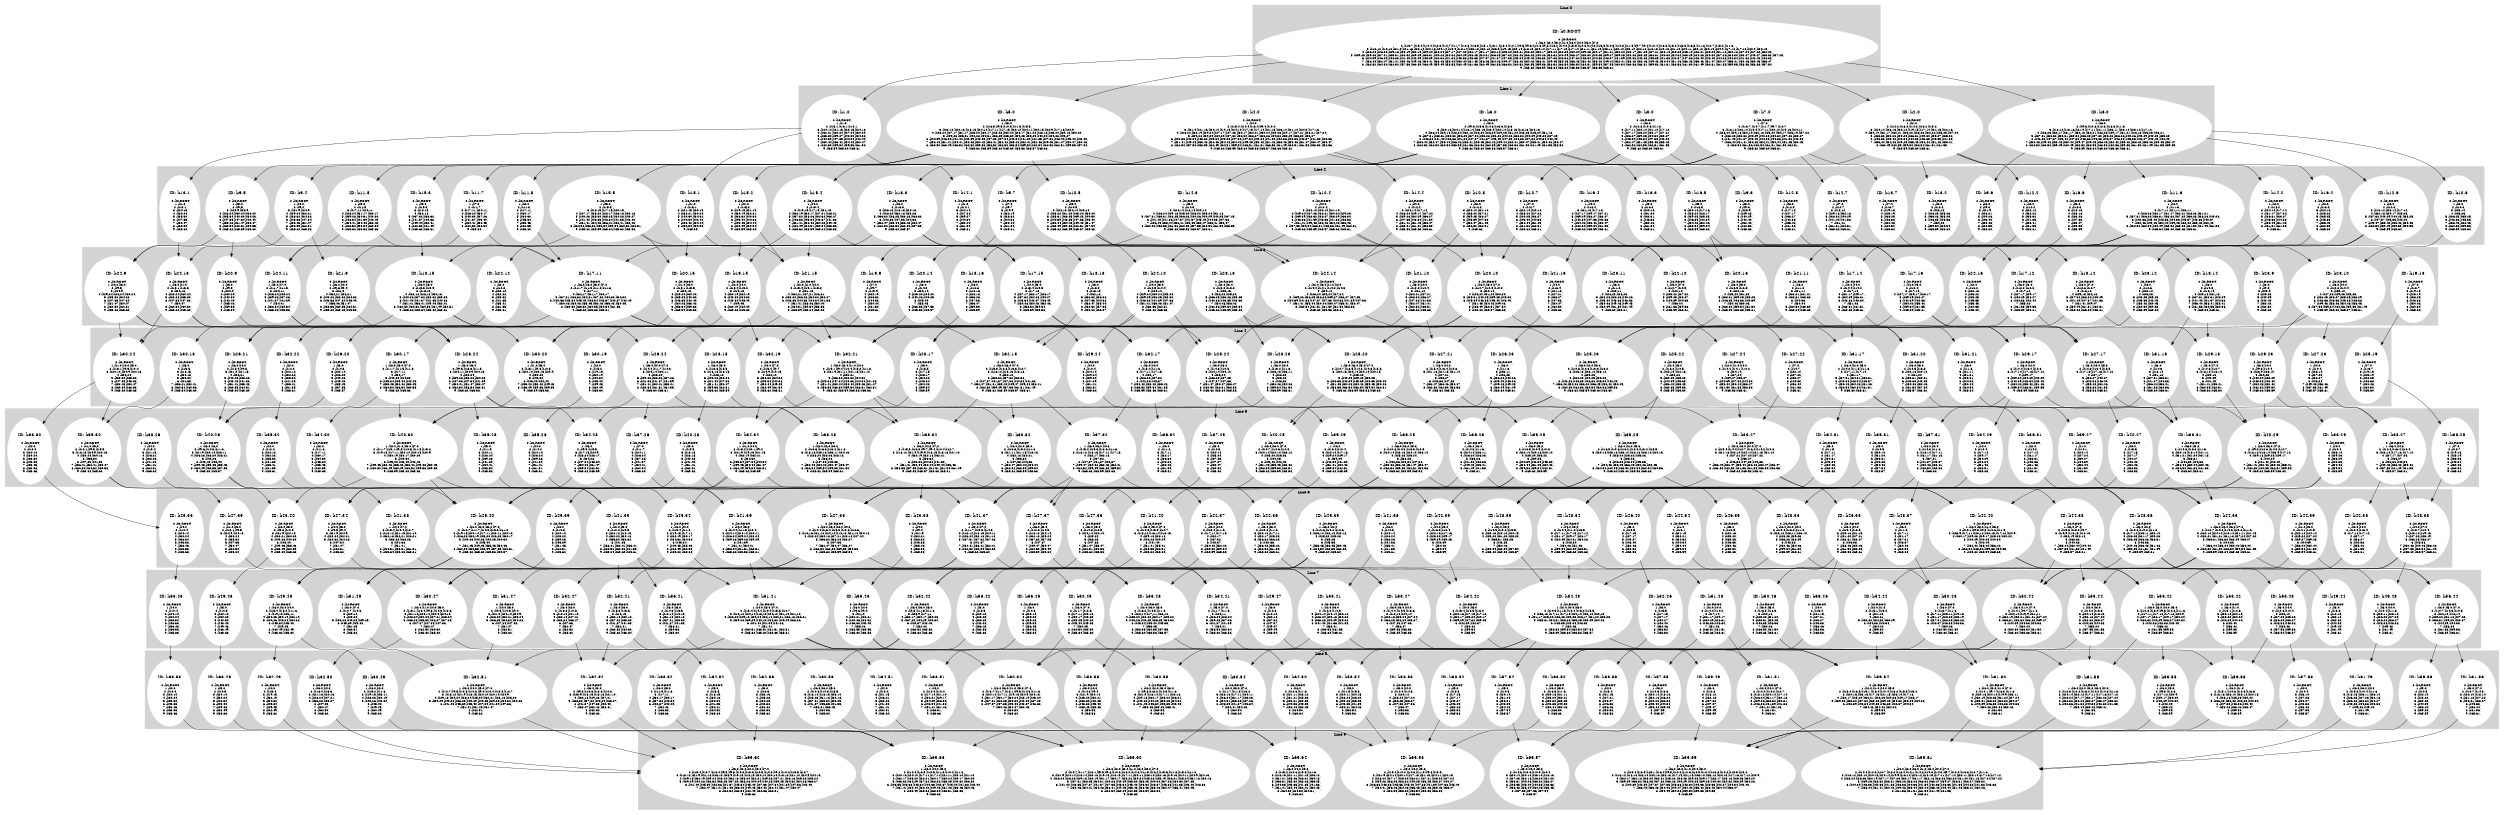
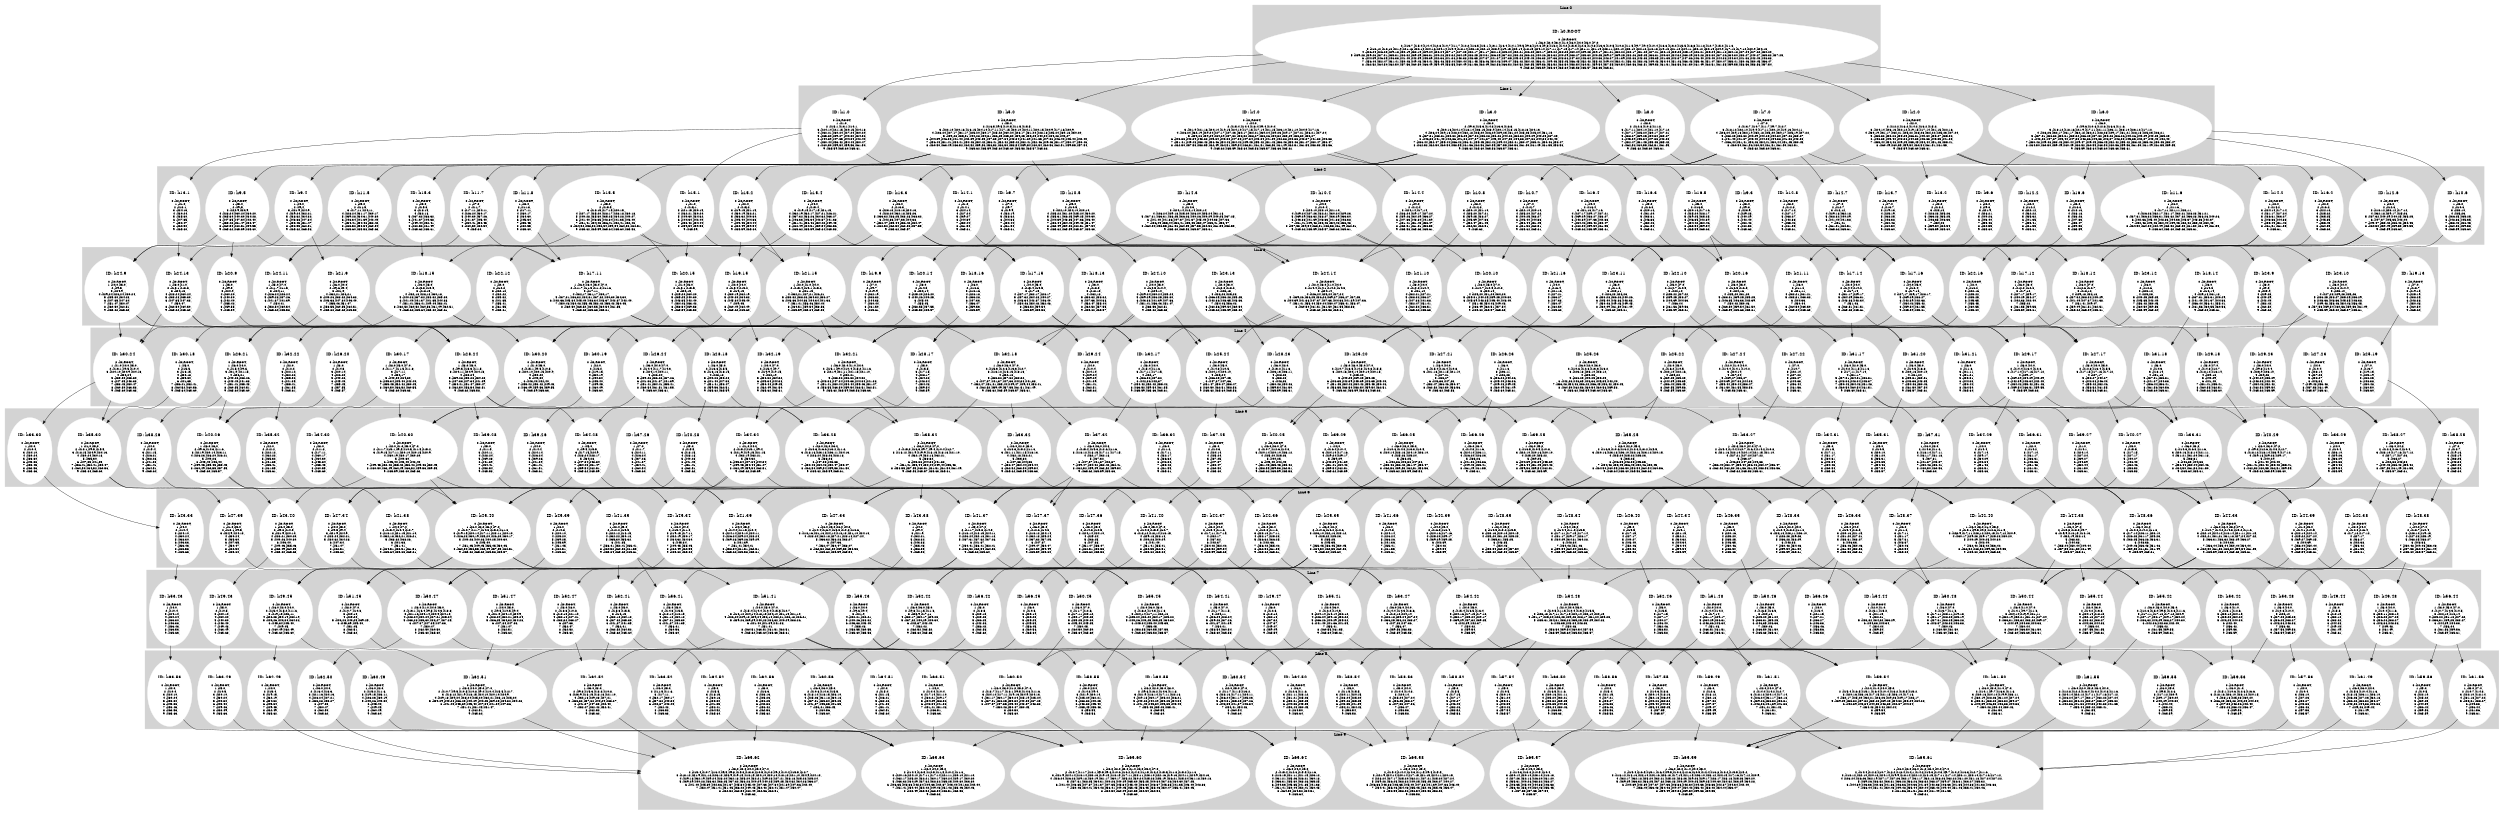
edge "ID: k26.21" -> "ID: k38.26": added
edge "ID: k41.39" -> "ID: k51.41": removed
